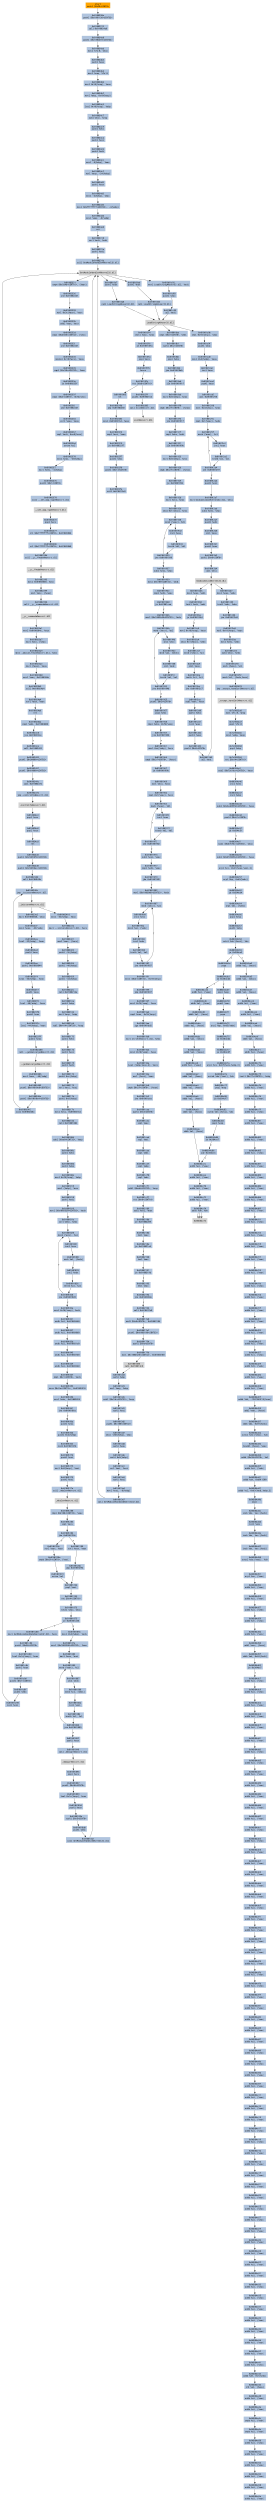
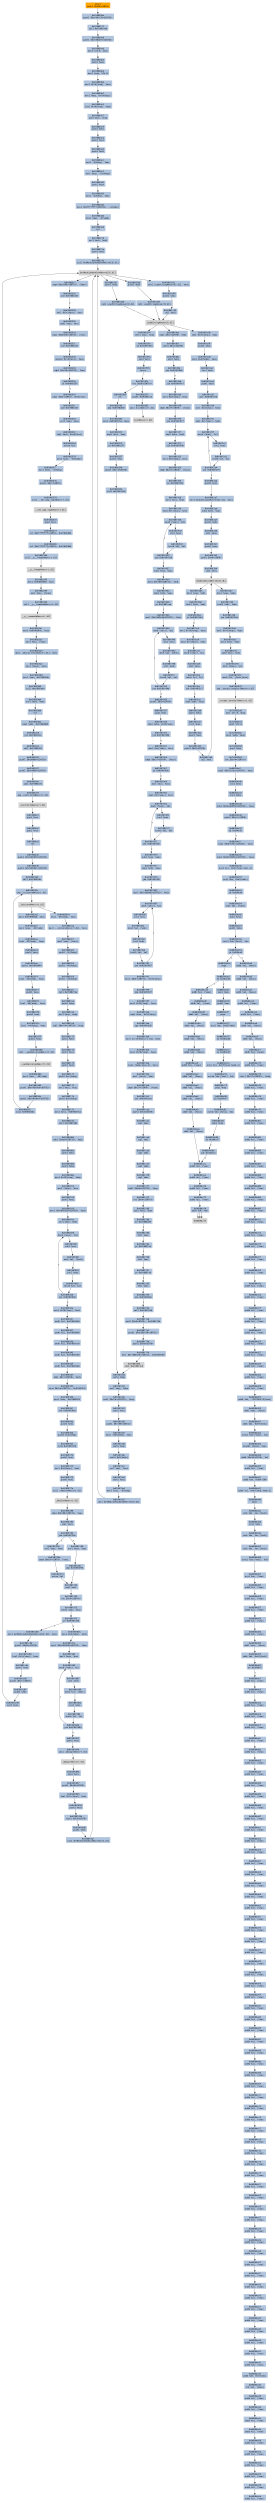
edge "0x01001967 je 0x0100199b" -> "0x01001969 movl %ecx, %eax": added, label "F"
